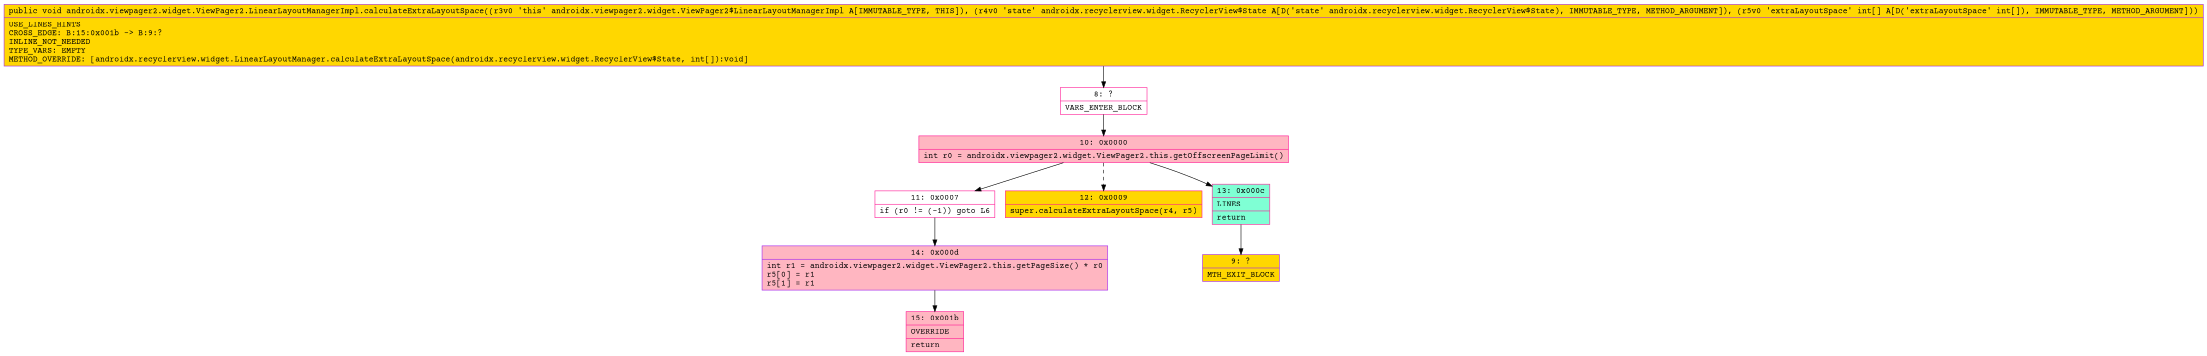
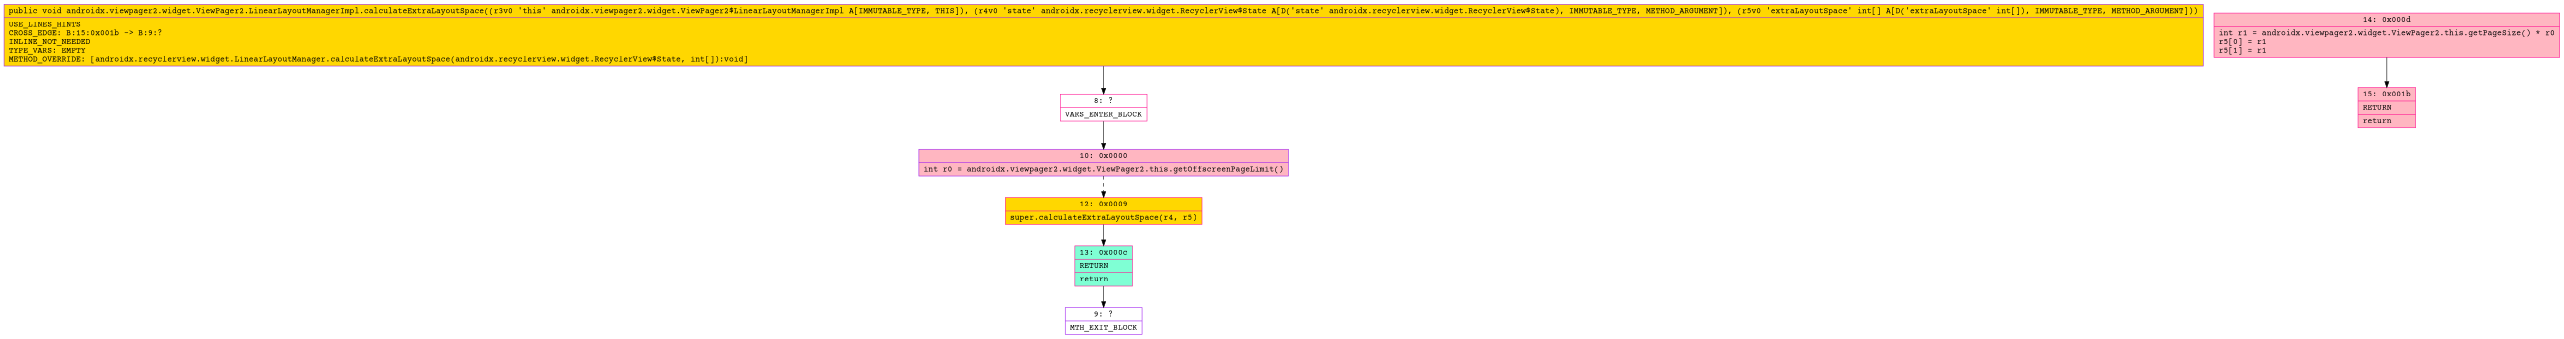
node "10: 0x0000": color deeppink -> purple
edge "10: 0x0000" -> "13: 0x000c": now "12: 0x0009" -> "13: 0x000c"
node "11: 0x0007": removed
node "13: 0x000c": text "LINES" -> "RETURN"
node "14: 0x000d": color purple -> deeppink
node "9: ?": fillcolor gold -> white
node "15: 0x001b": text "OVERRIDE" -> "RETURN"
